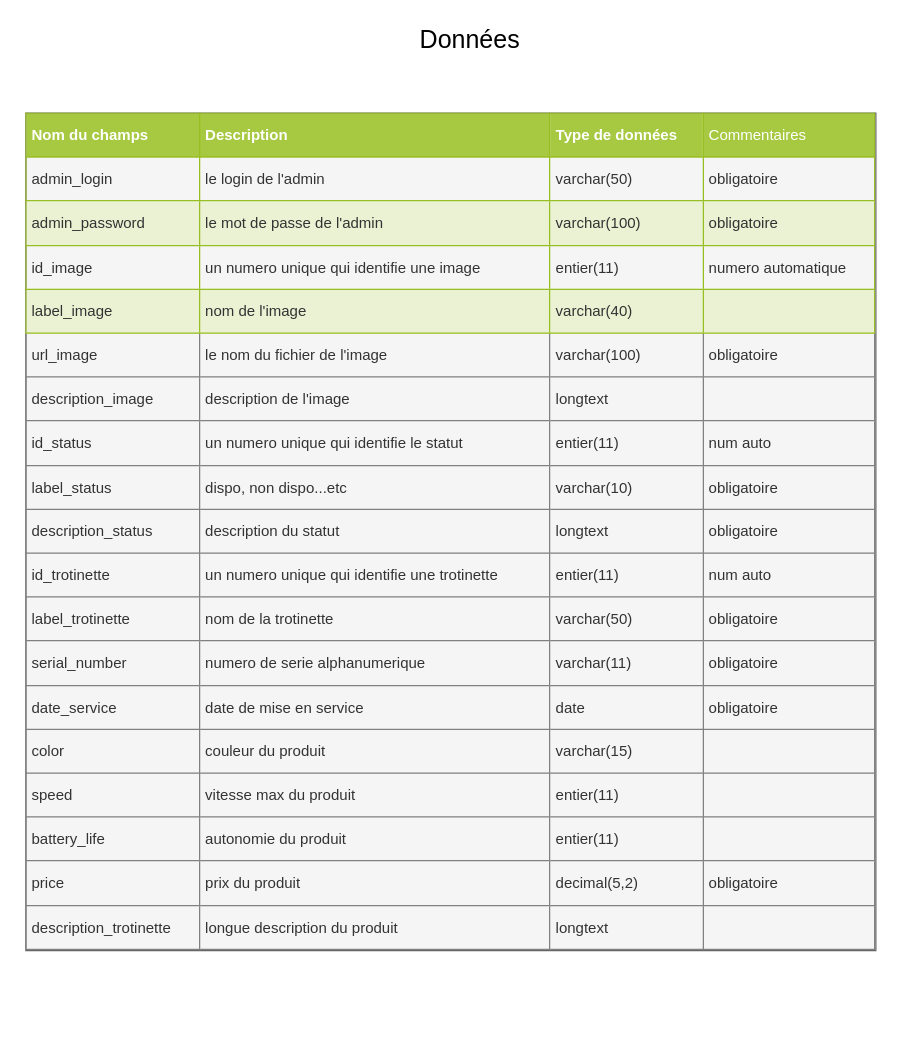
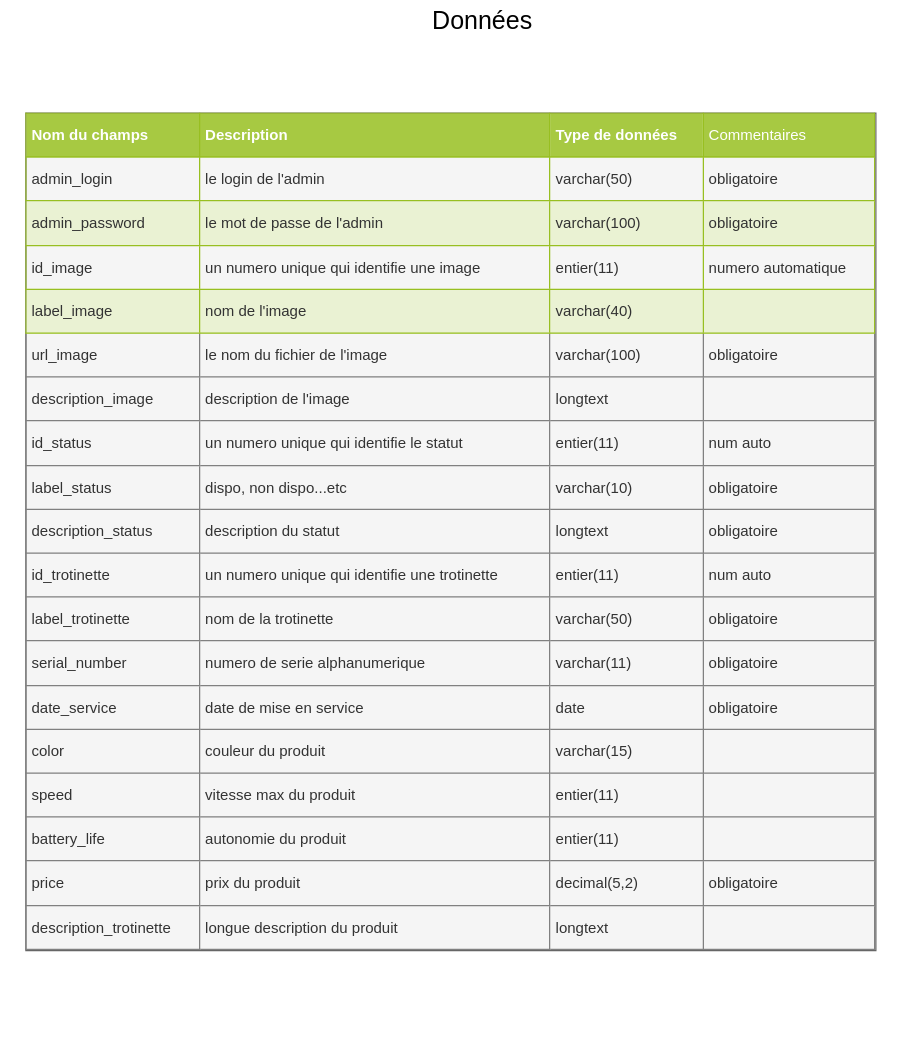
node "Données": moved (469, 38) -> (482, 19)
